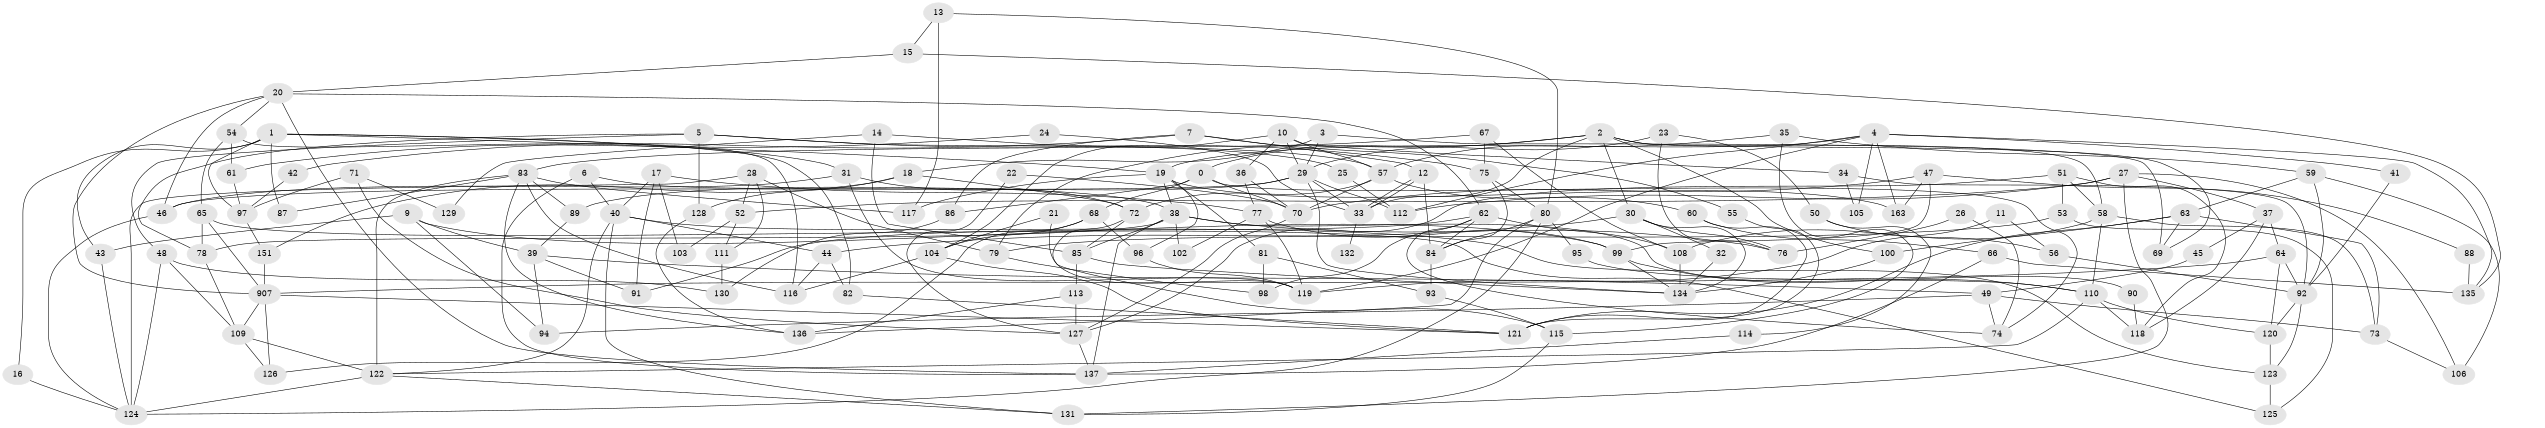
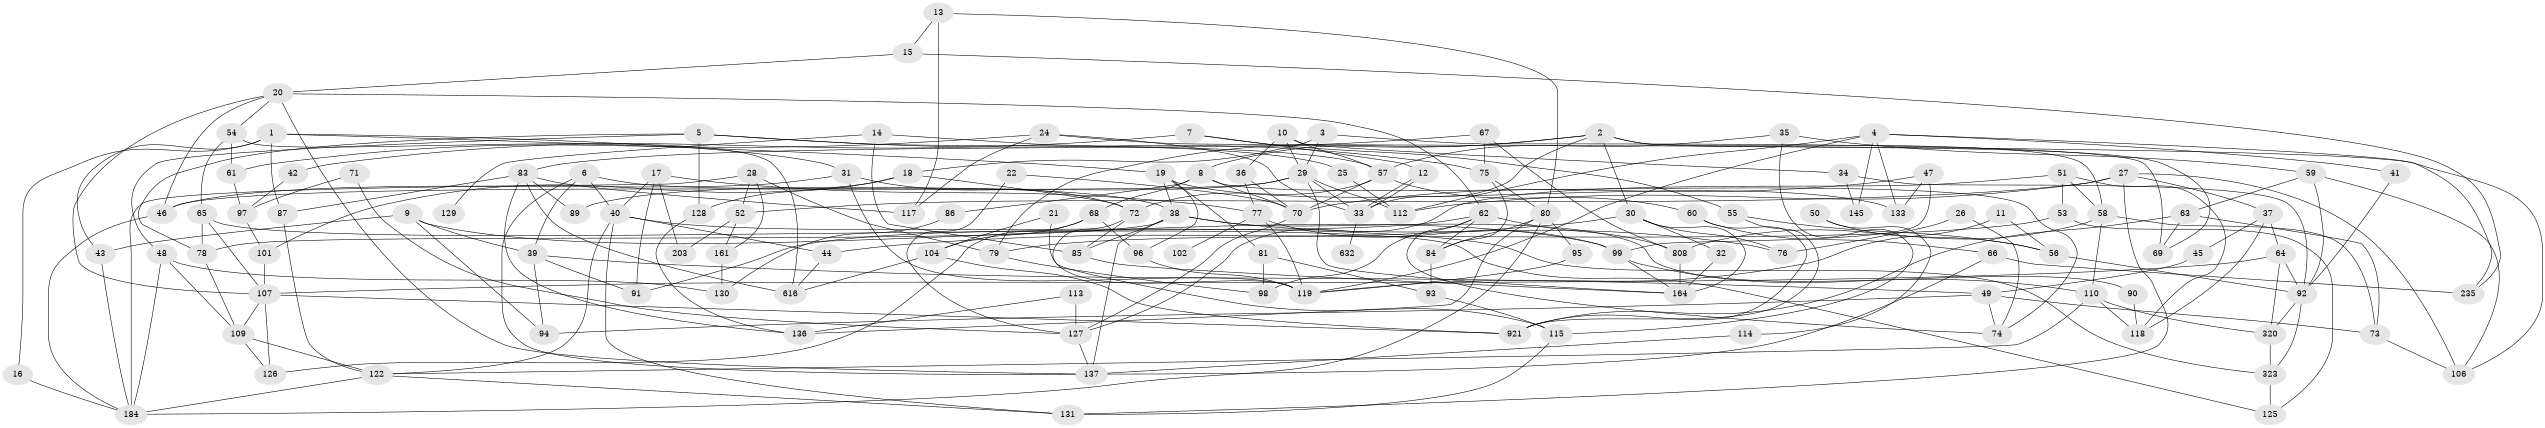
node "23": removed
edge "4" -- "19": removed
edge "24" -- "106": added
edge "7" -- "86": removed
edge "10" -- "104": removed
edge "1" -- "97": removed
node "0": label "0" -> "8"
edge "19" -- "117": now "24" -- "117"
edge "71" -- "129": removed
edge "12" -- "84": removed
node "105": label "105" -> "145"
node "163": label "163" -> "133"
edge "83" -- "122": now "87" -- "122"
edge "55" -- "56": added
edge "89" -- "39": now "6" -- "39"
edge "38" -- "102": removed
node "151": label "151" -> "101"
node "103": label "103" -> "203"
node "111": label "111" -> "161"
node "132": label "132" -> "632"
node "108": label "108" -> "808"
node "100": removed
node "88": removed
edge "85" -- "113": removed
edge "95" -- "110": now "95" -- "119"
node "907": label "907" -> "107"
node "116": label "116" -> "616"
node "82": removed
node "134": label "134" -> "164"
node "135": label "135" -> "235"
node "121": label "121" -> "921"
node "120": label "120" -> "320"
node "123": label "123" -> "323"
node "124": label "124" -> "184"
